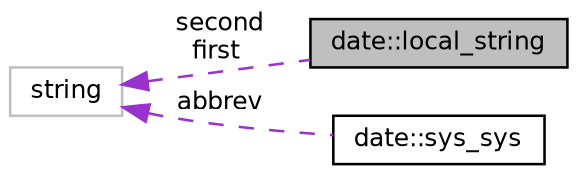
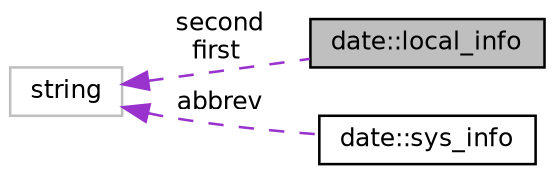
node "date::local_string": label "date::local_string" -> "date::local_info"
node "date::sys_sys": label "date::sys_sys" -> "date::sys_info"
